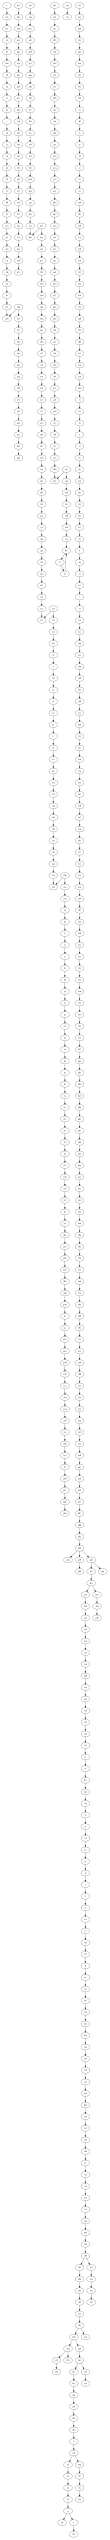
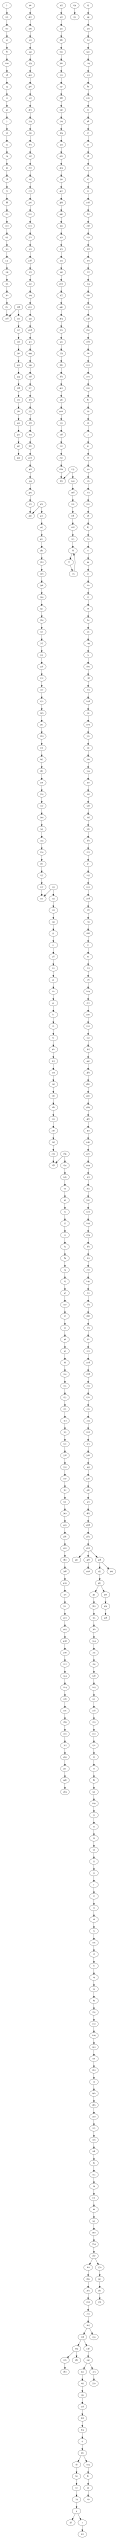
edge "475" -> "432": added
